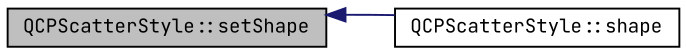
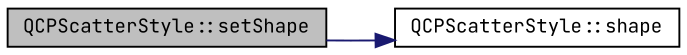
edge "QCPScatterStyle::shape" -> "QCPScatterStyle::setShape": reversed
